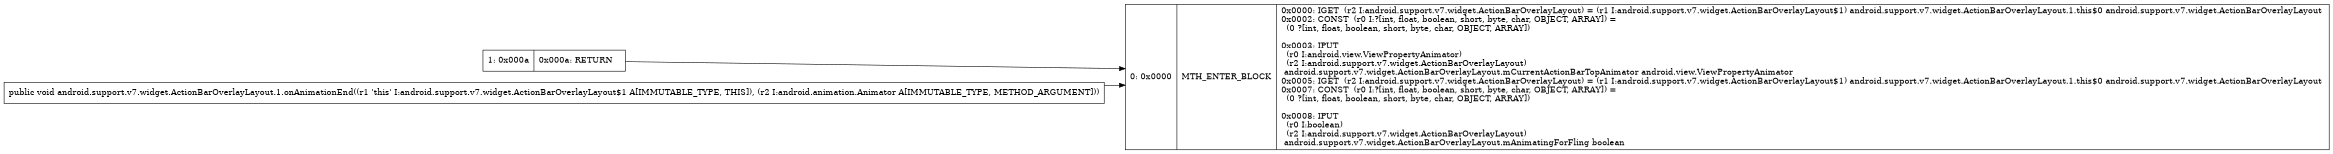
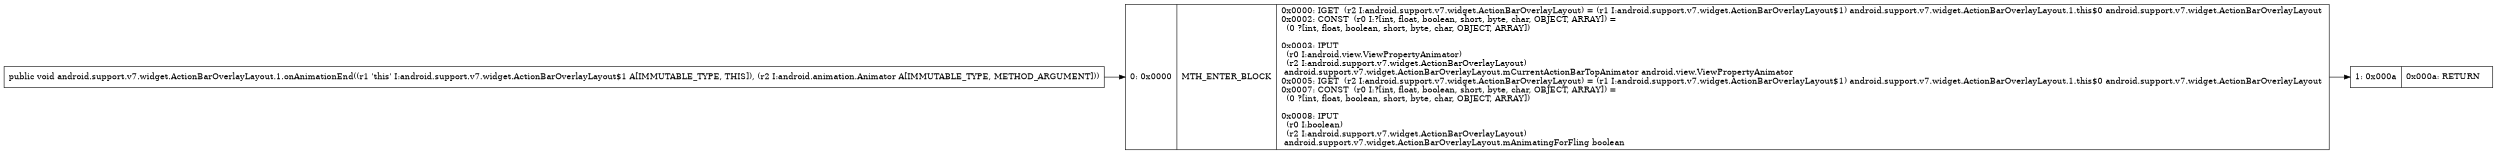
edge "1: 0x000a" -> "0: 0x0000": reversed
